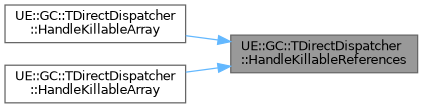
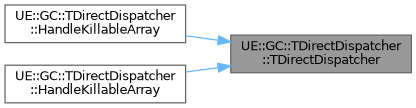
node "UE::GC::TDirectDispatcher ::HandleKillableReferences": label "UE::GC::TDirectDispatcher ::HandleKillableReferences" -> "UE::GC::TDirectDispatcher ::TDirectDispatcher"
